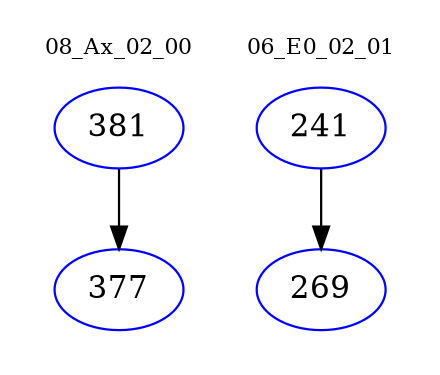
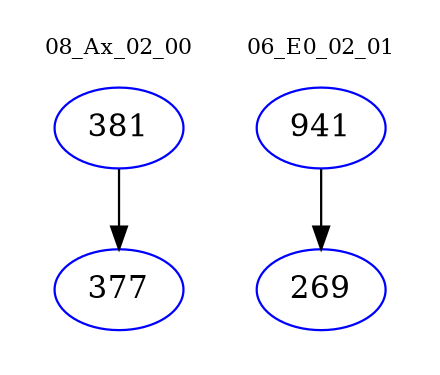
node "241": label "241" -> "941"
